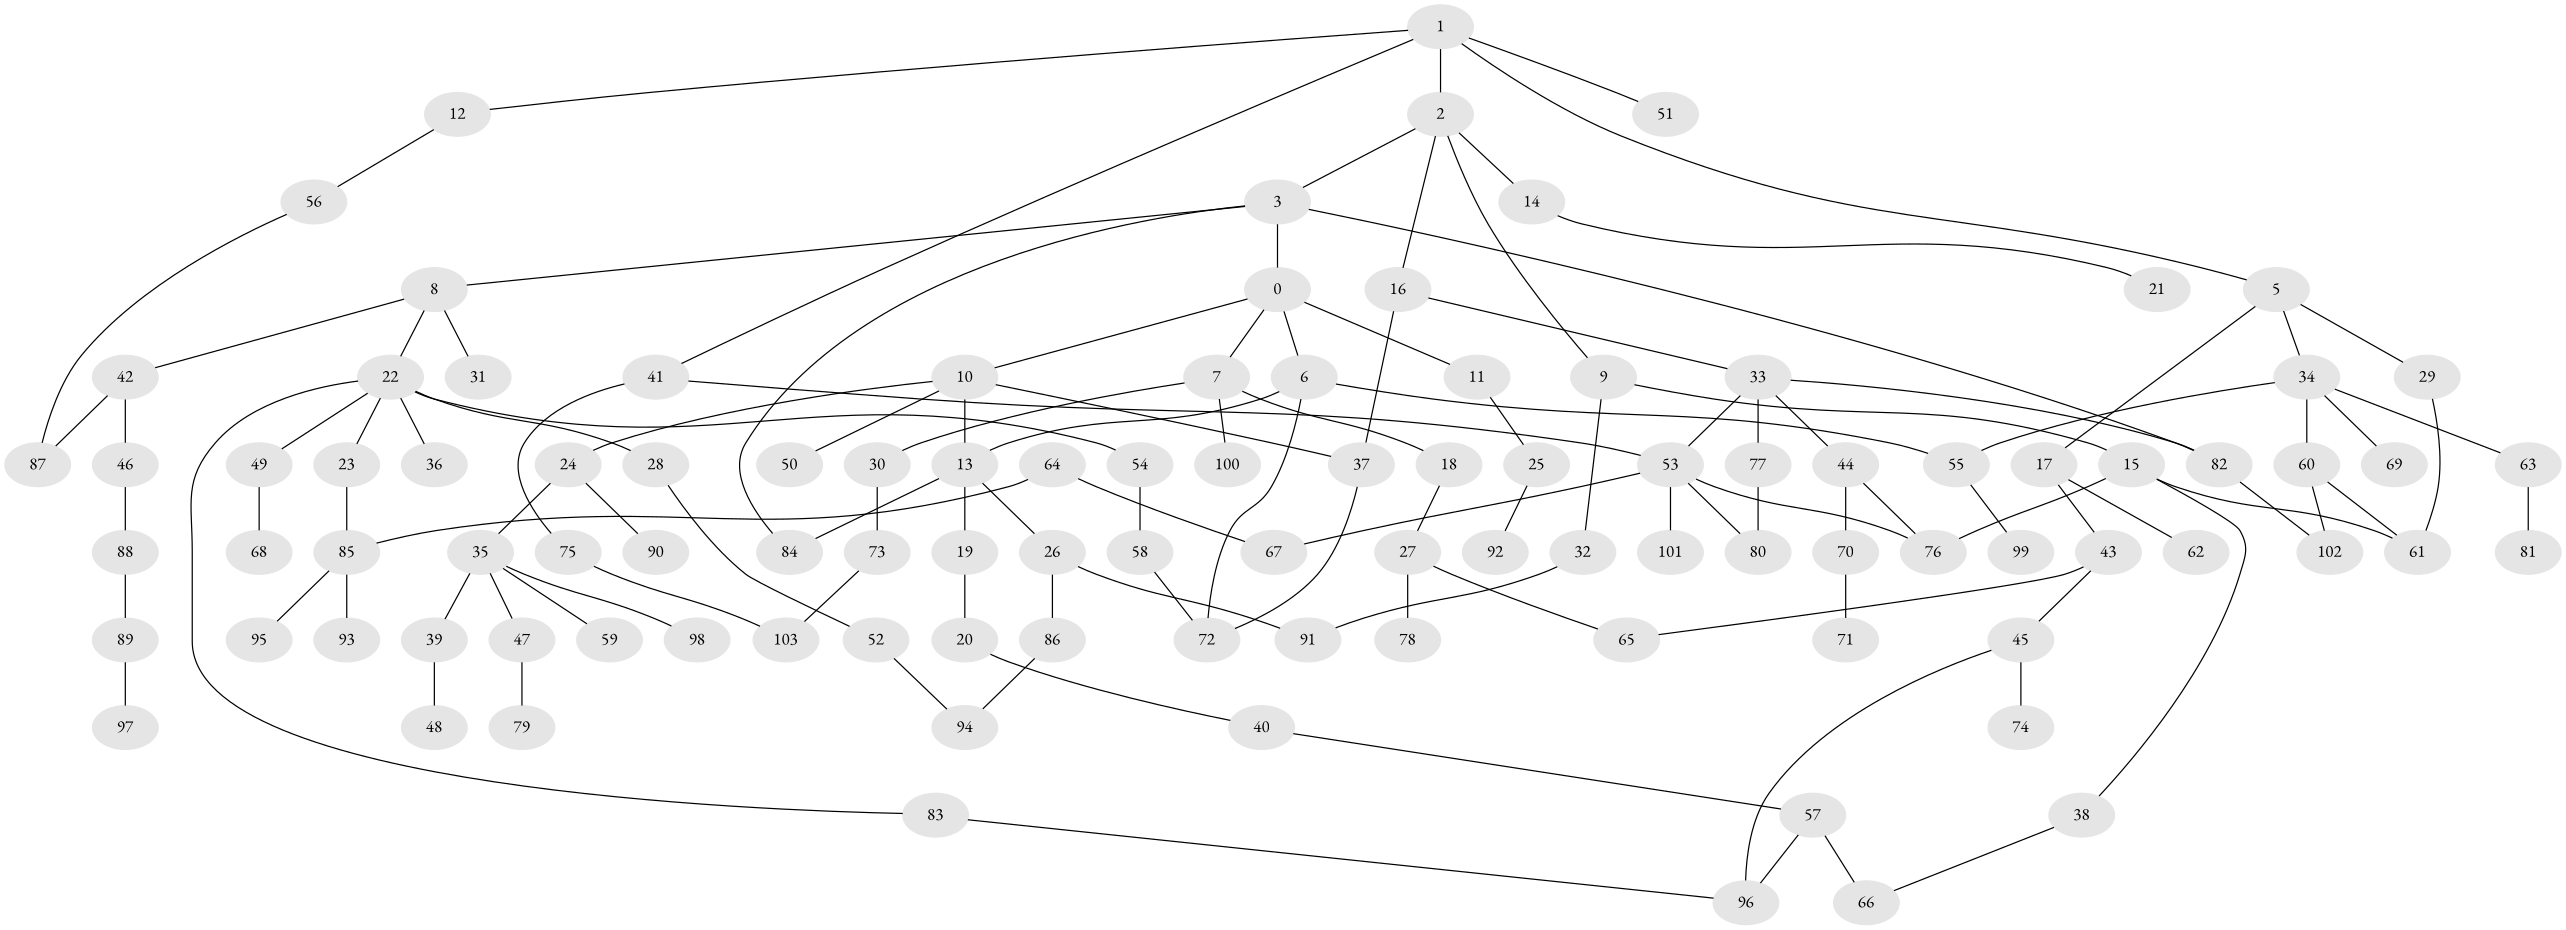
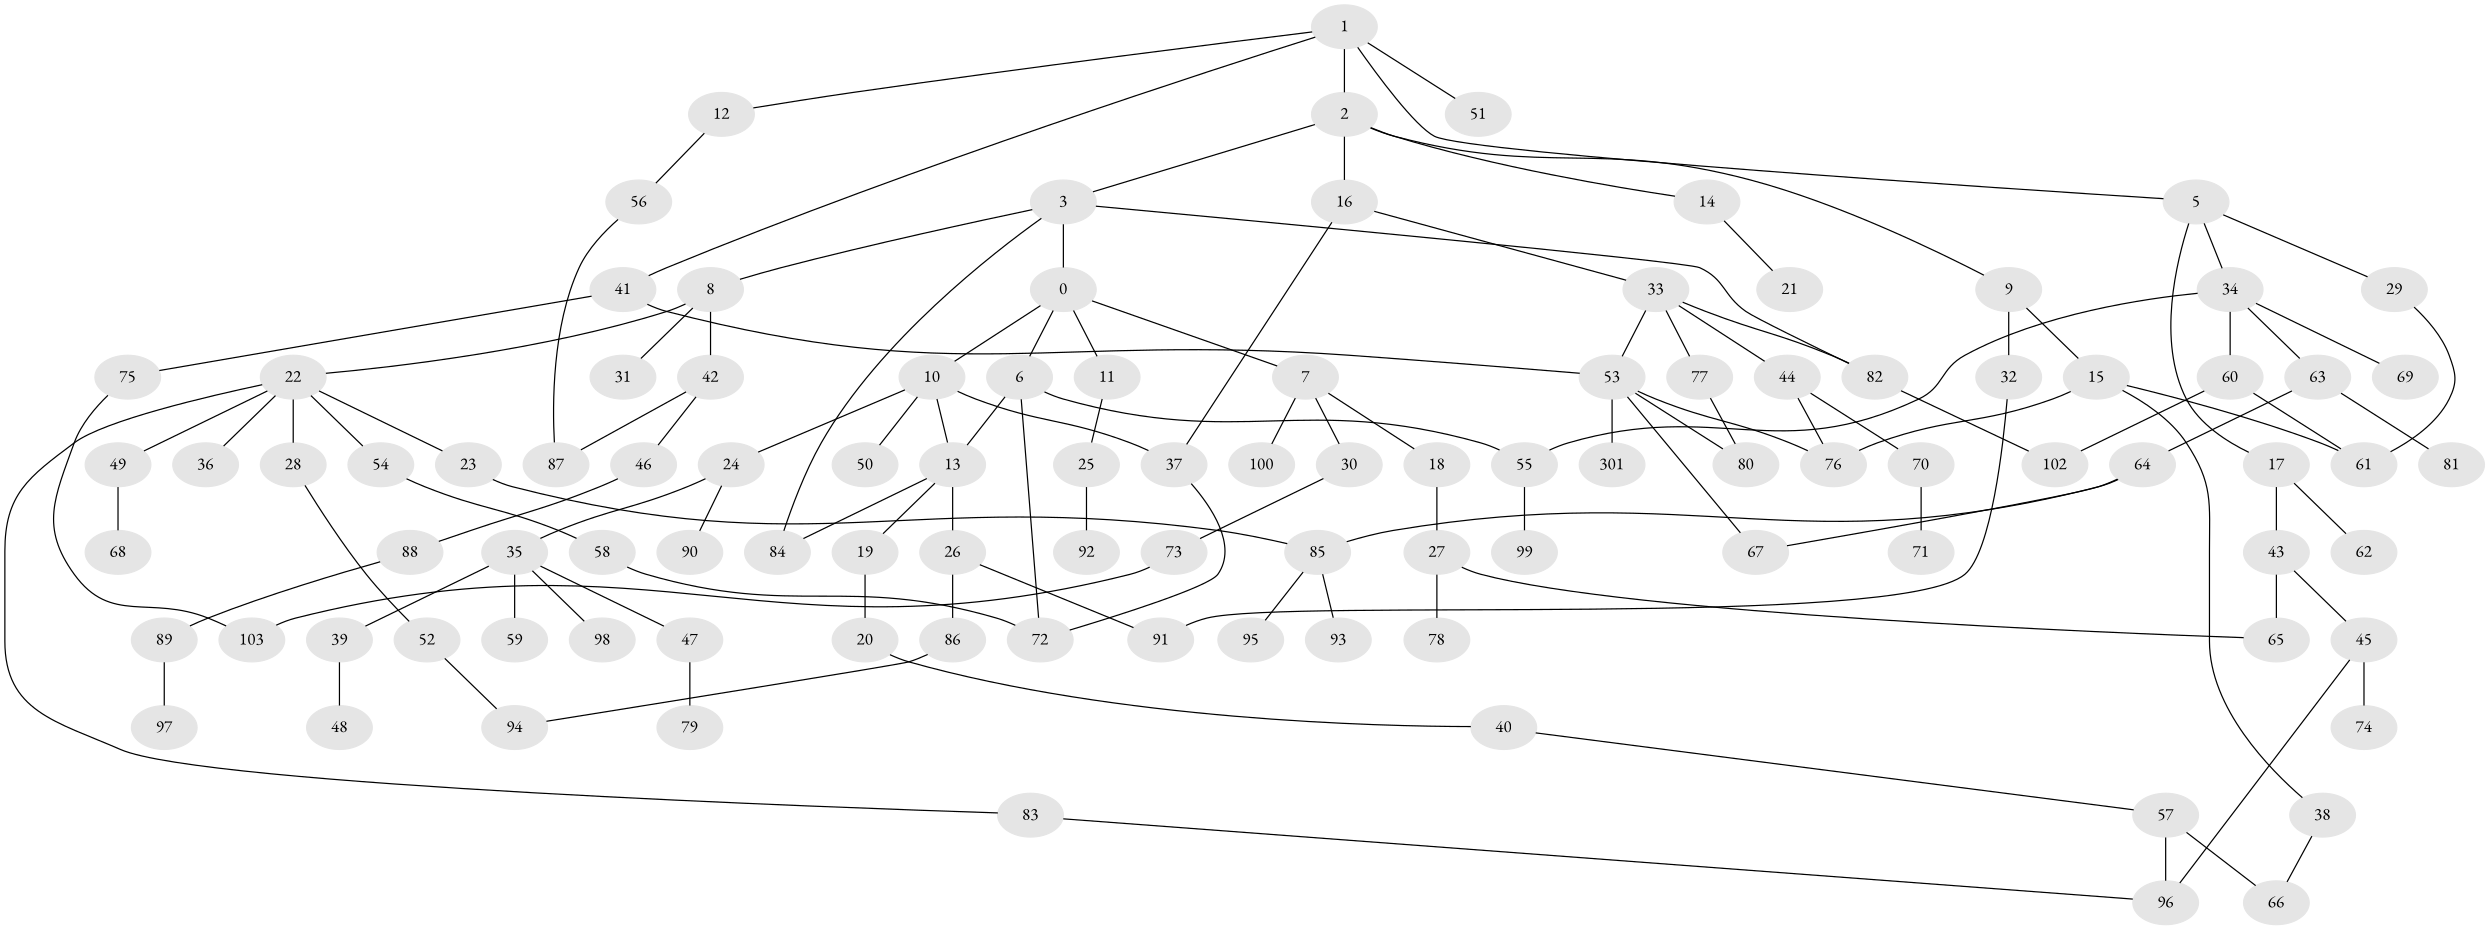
edge "63" -- "64": added
node "101": label "101" -> "301"
